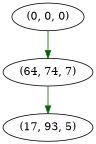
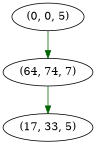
node "(0, 0, 0)": label "(0, 0, 0)" -> "(0, 0, 5)"
node "(17, 93, 5)": label "(17, 93, 5)" -> "(17, 33, 5)"
